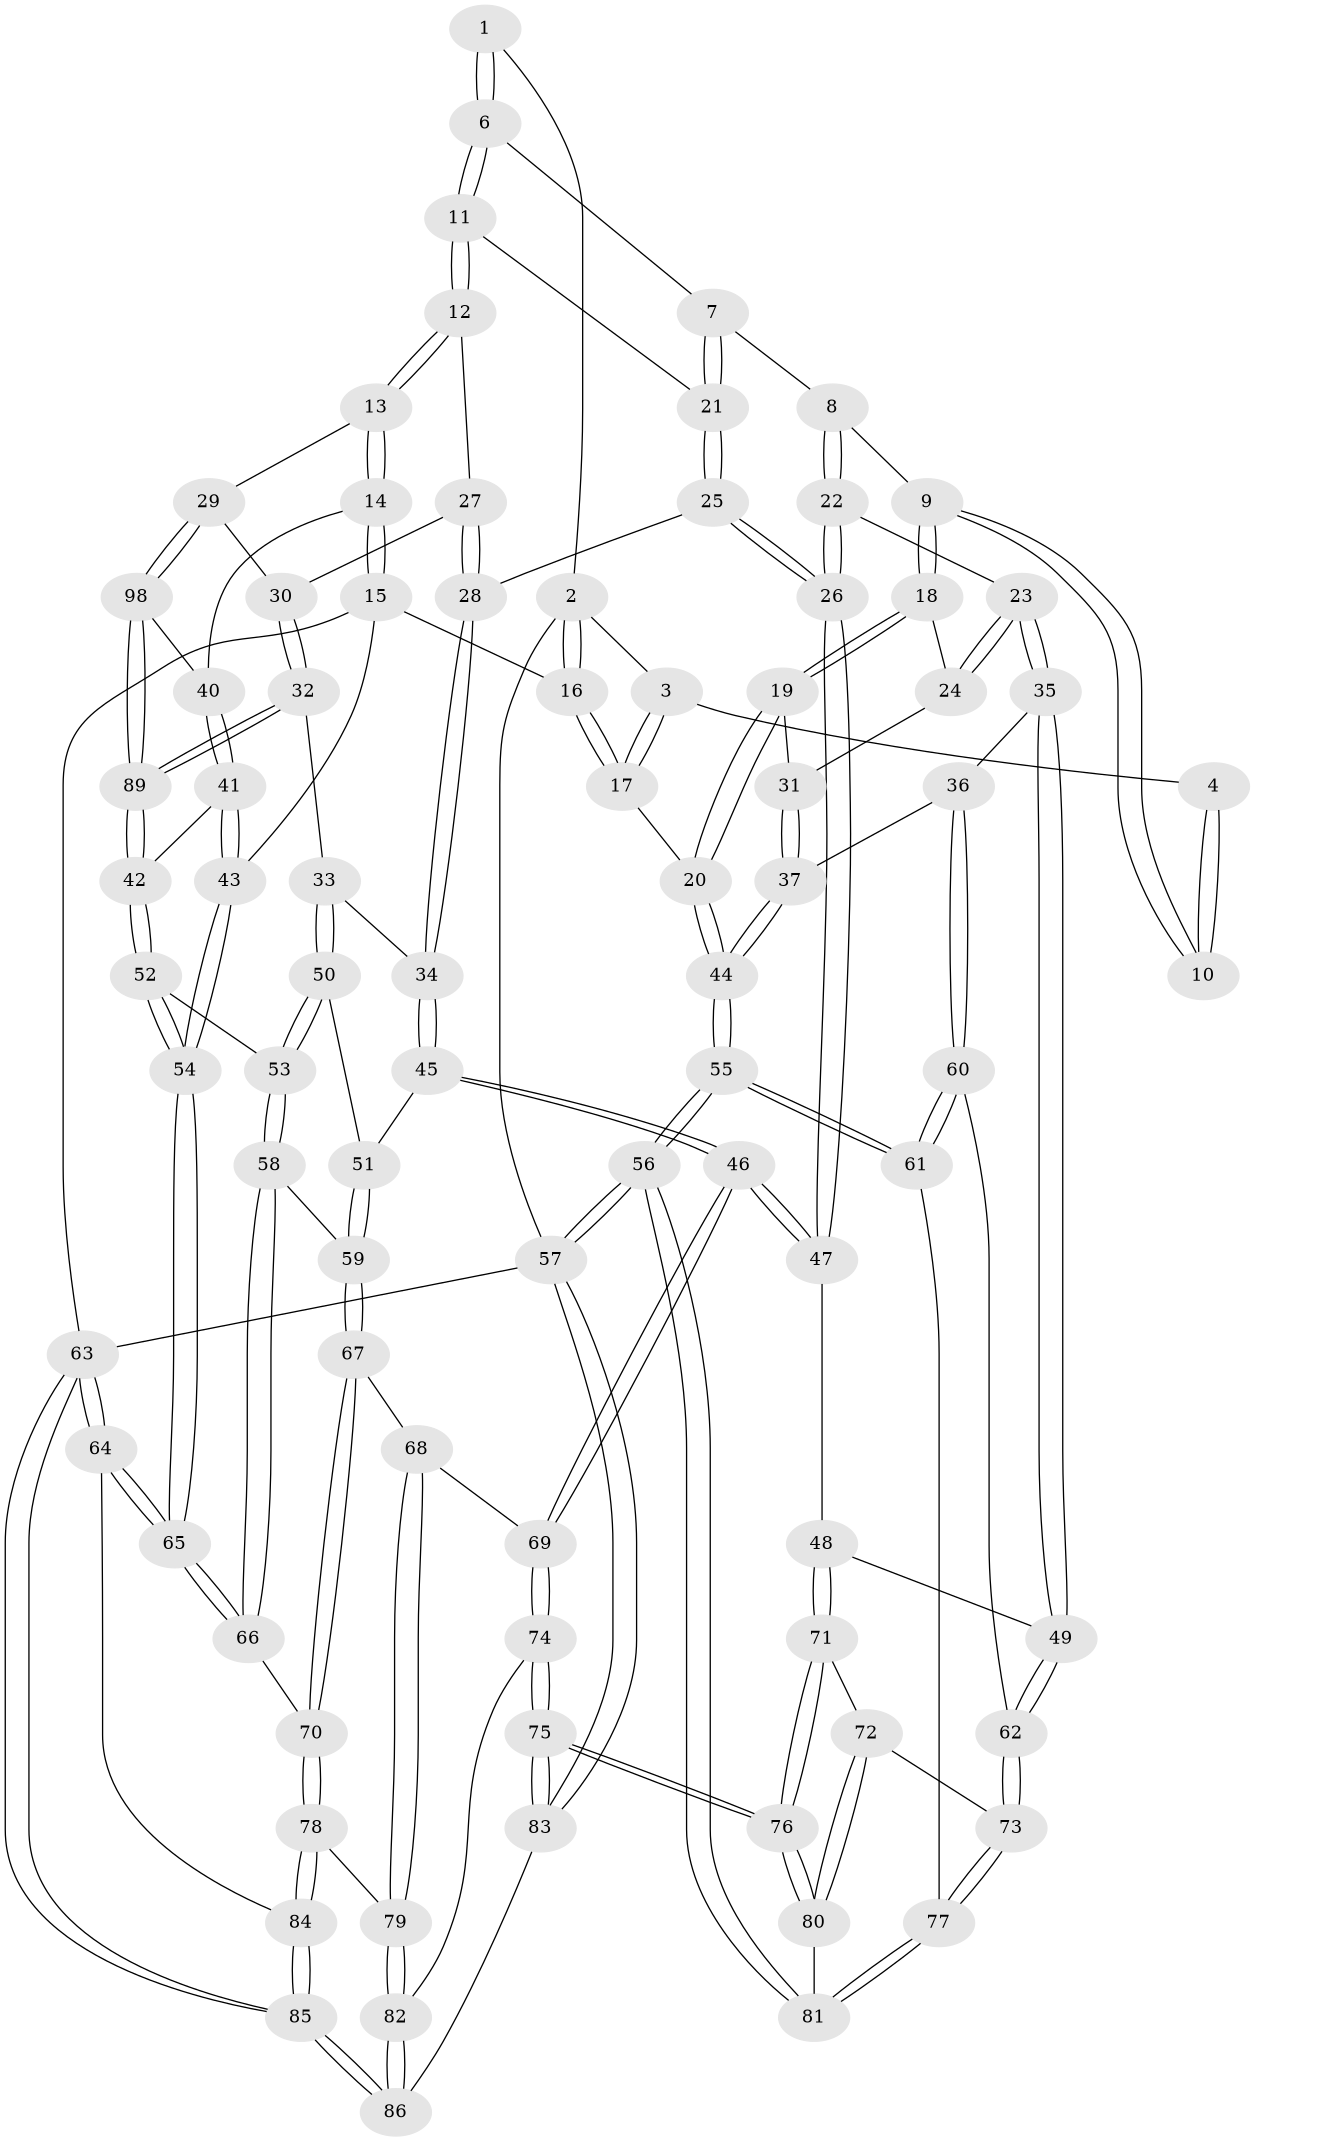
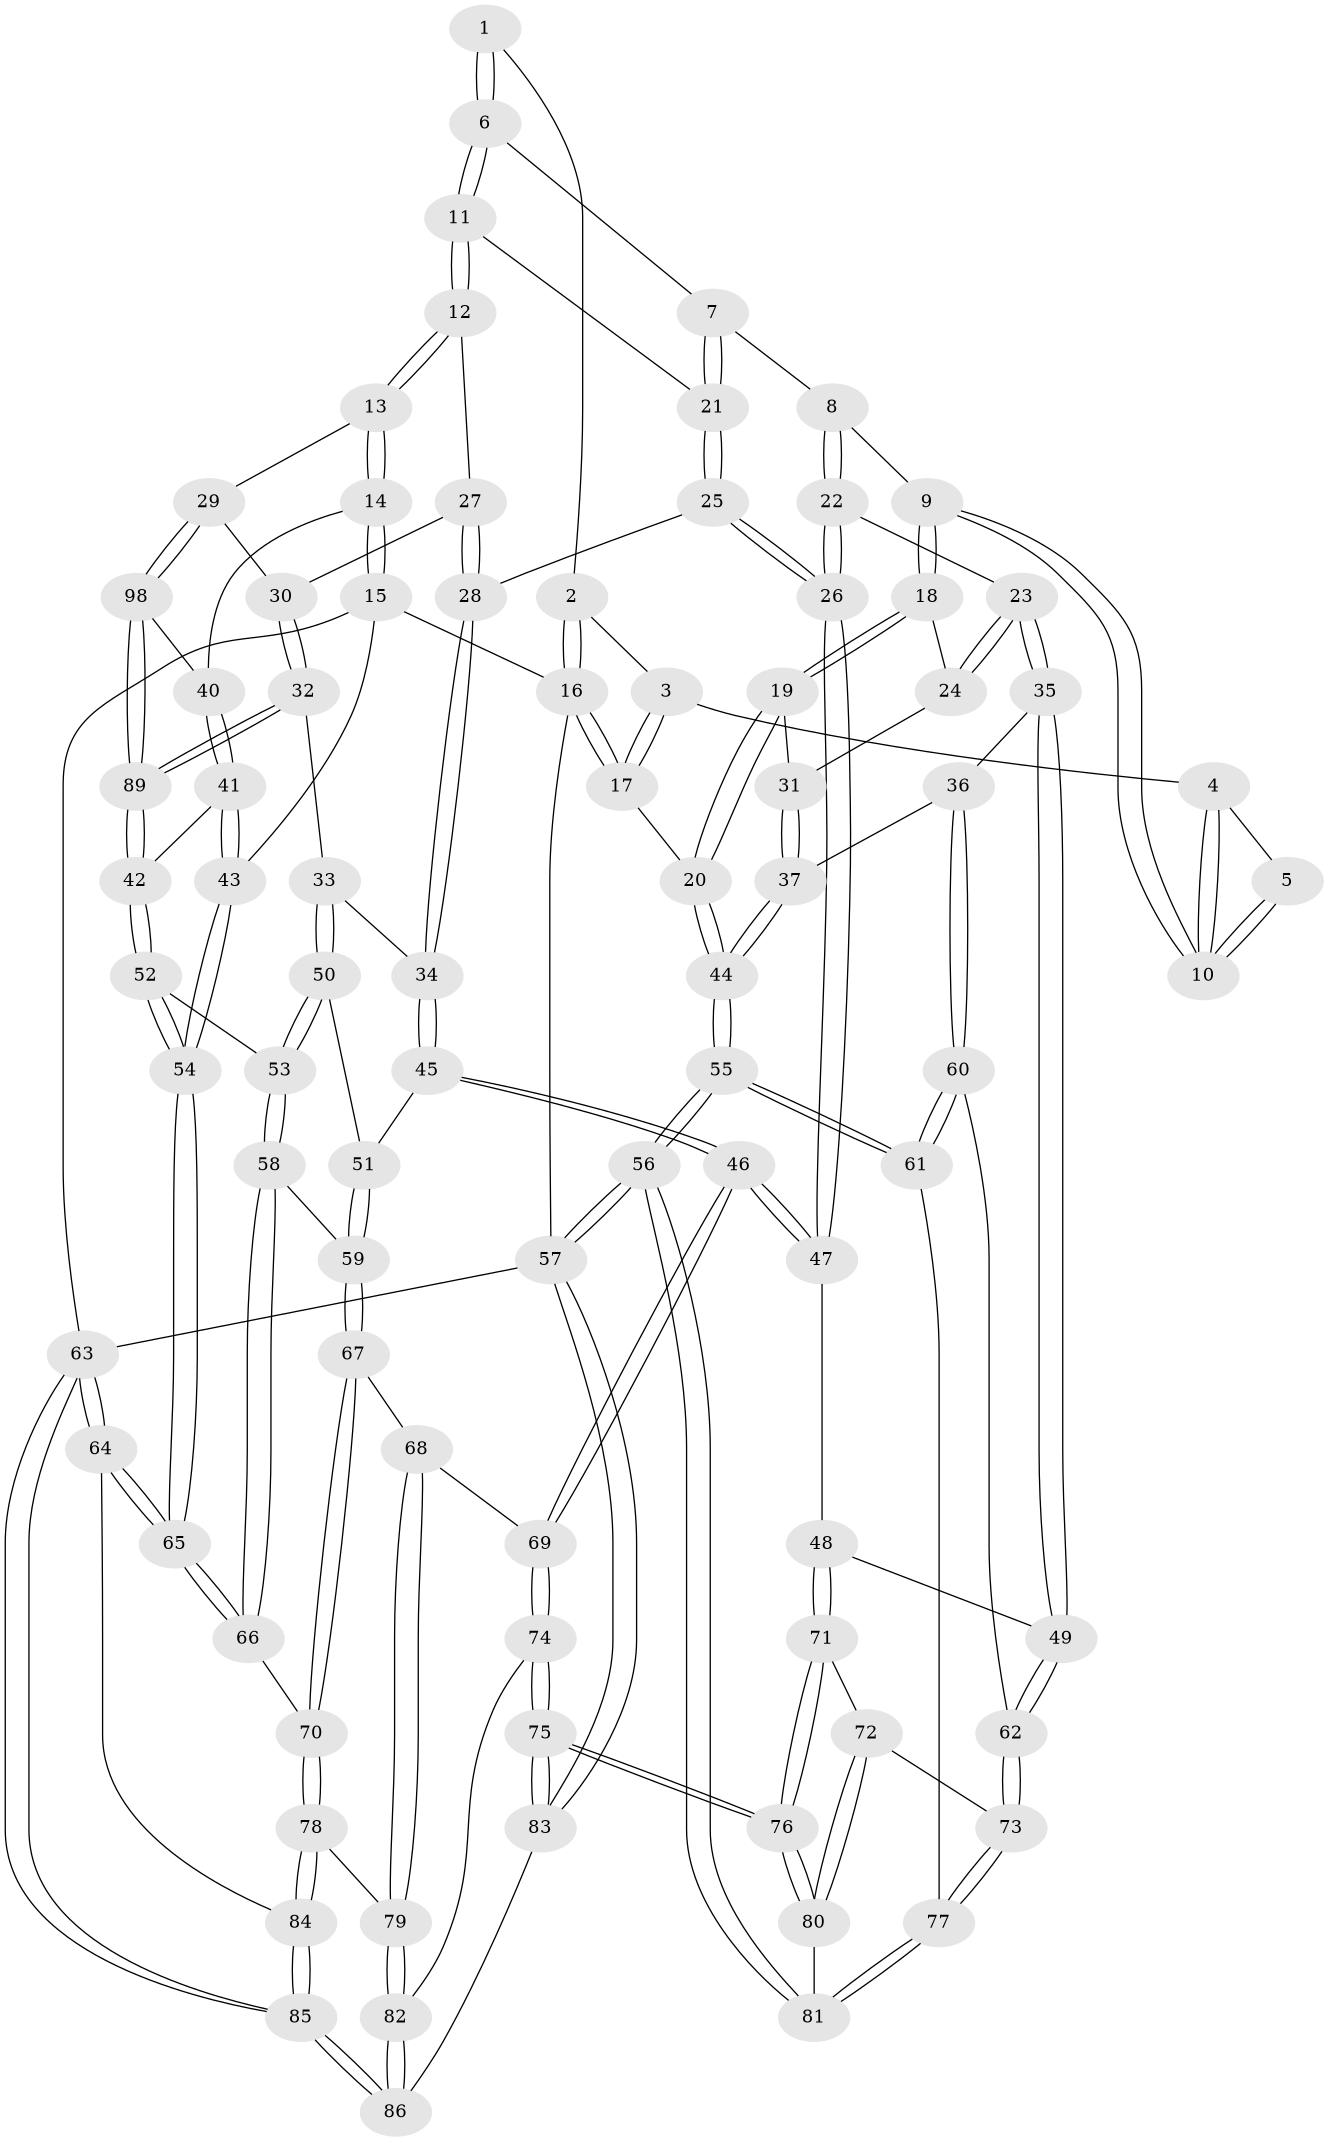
node "5": added
edge "2" -- "57": now "16" -- "57"
